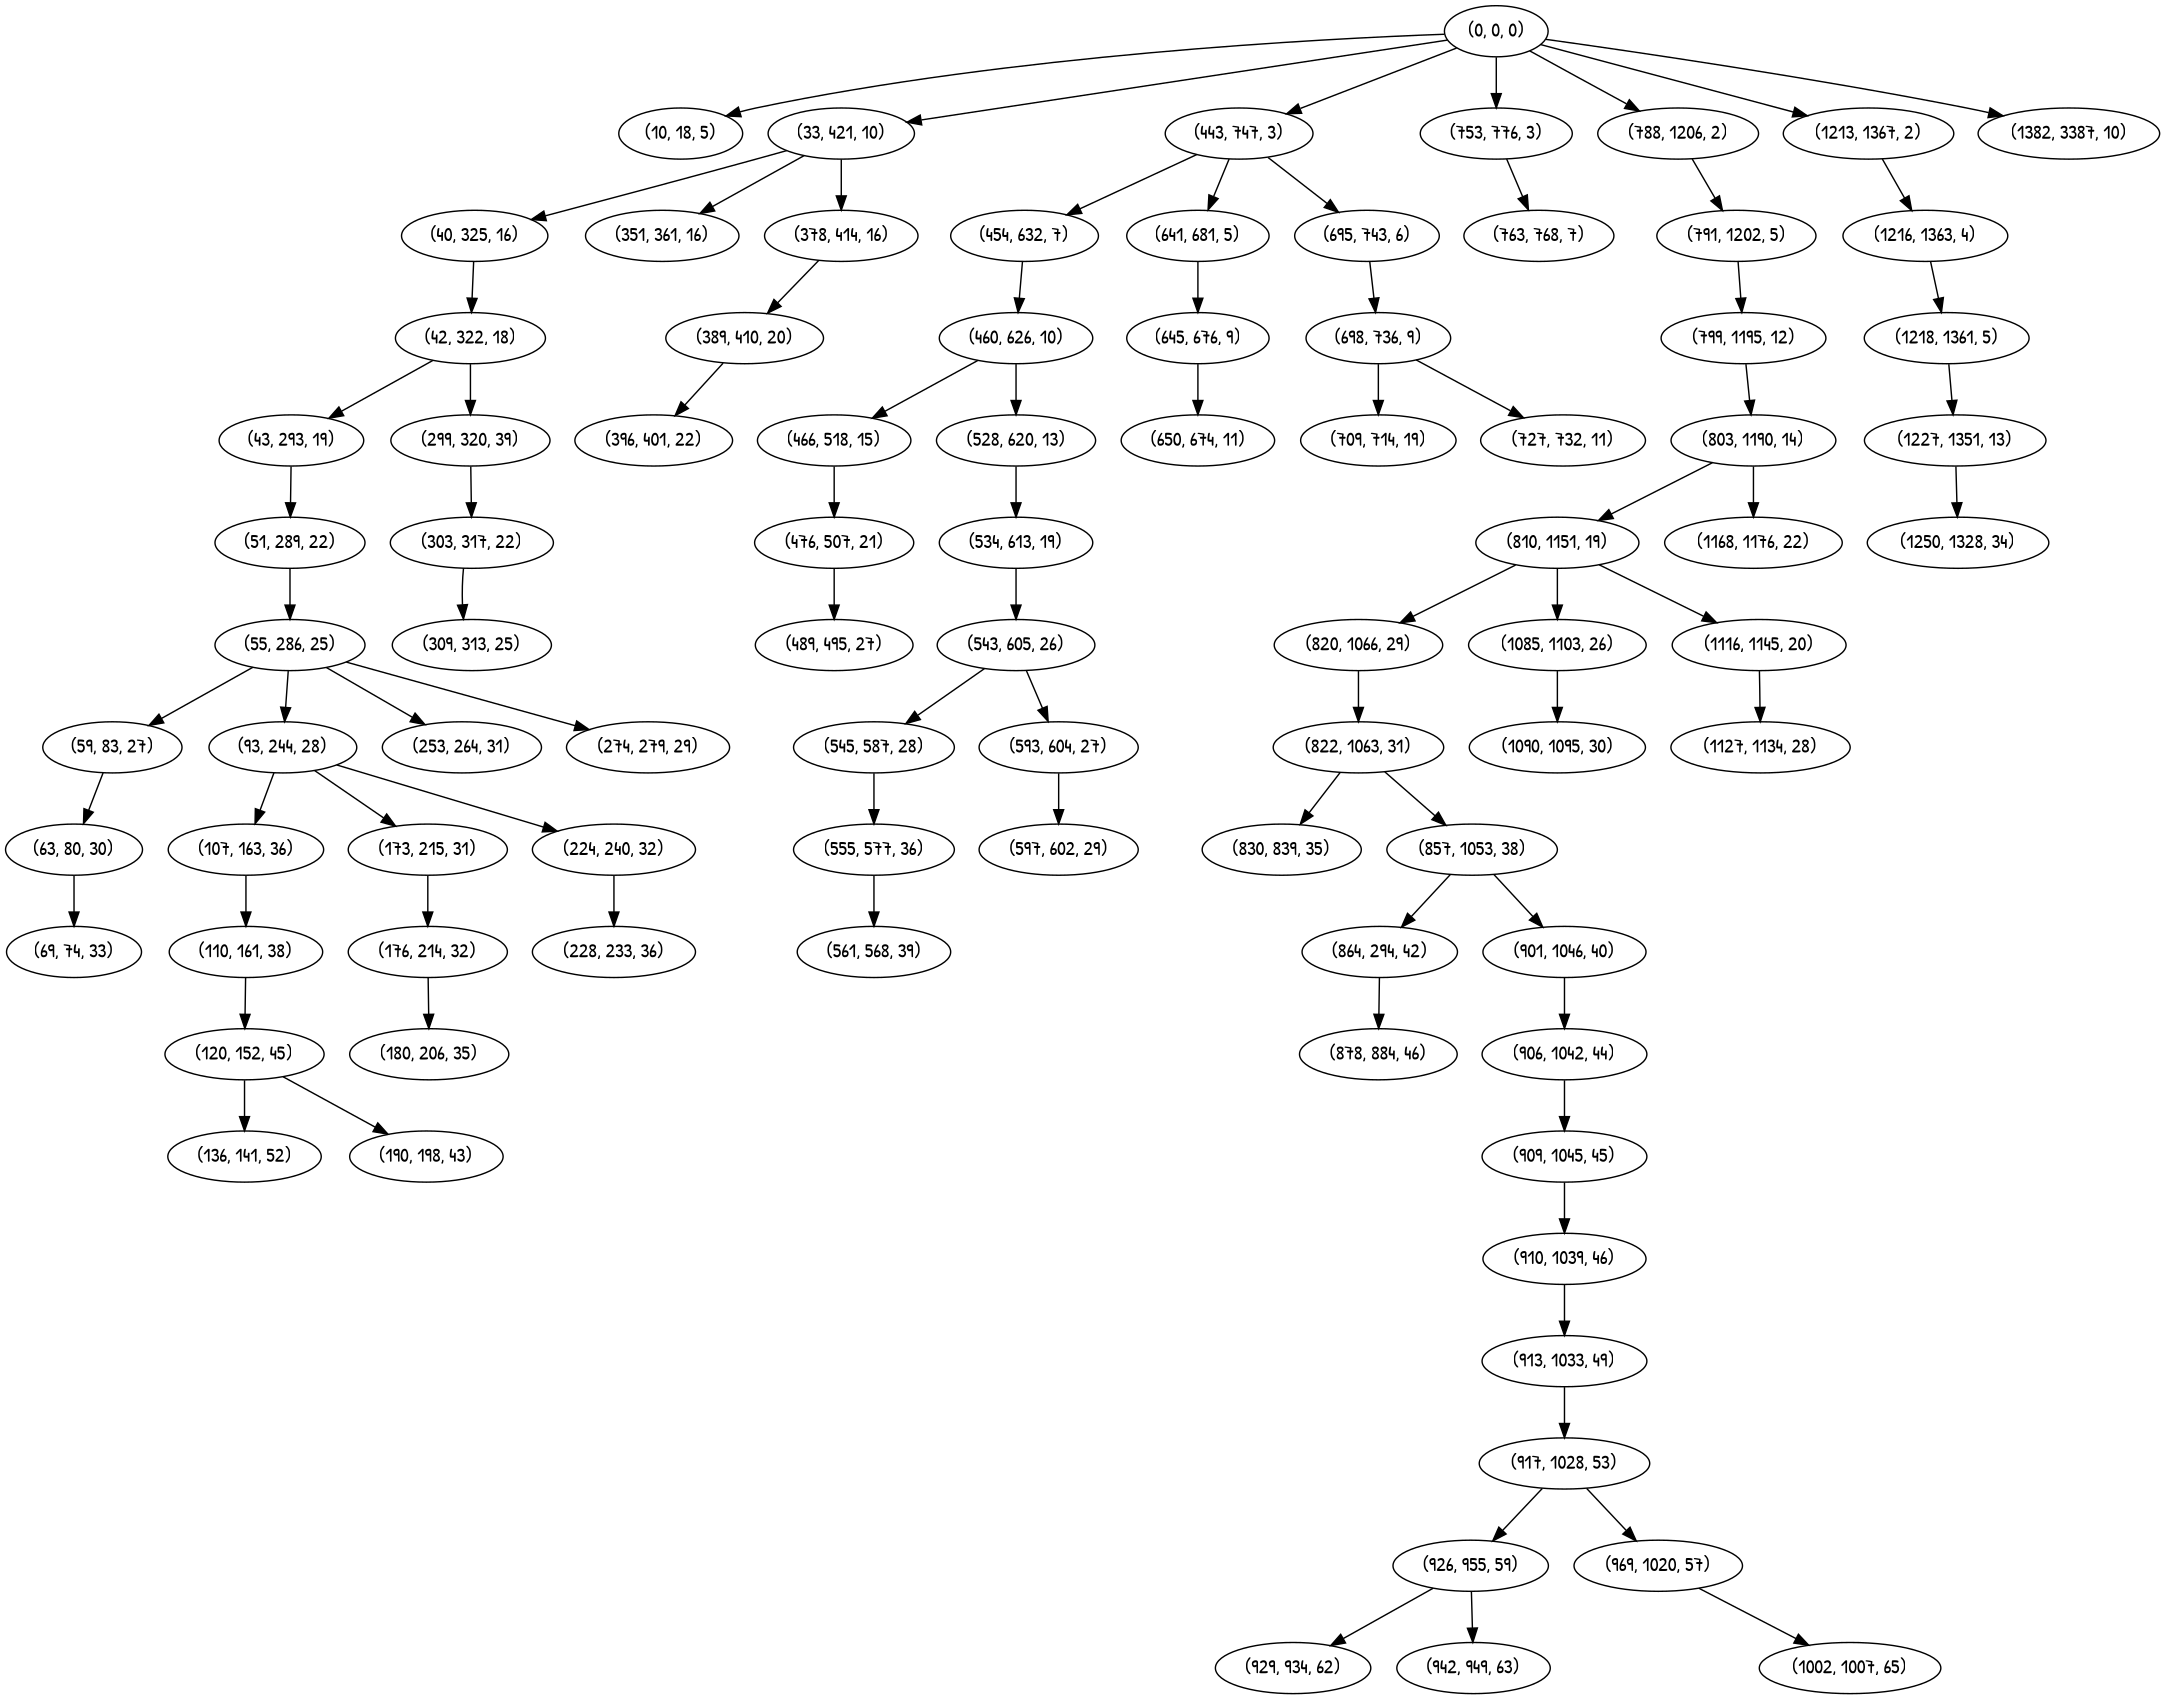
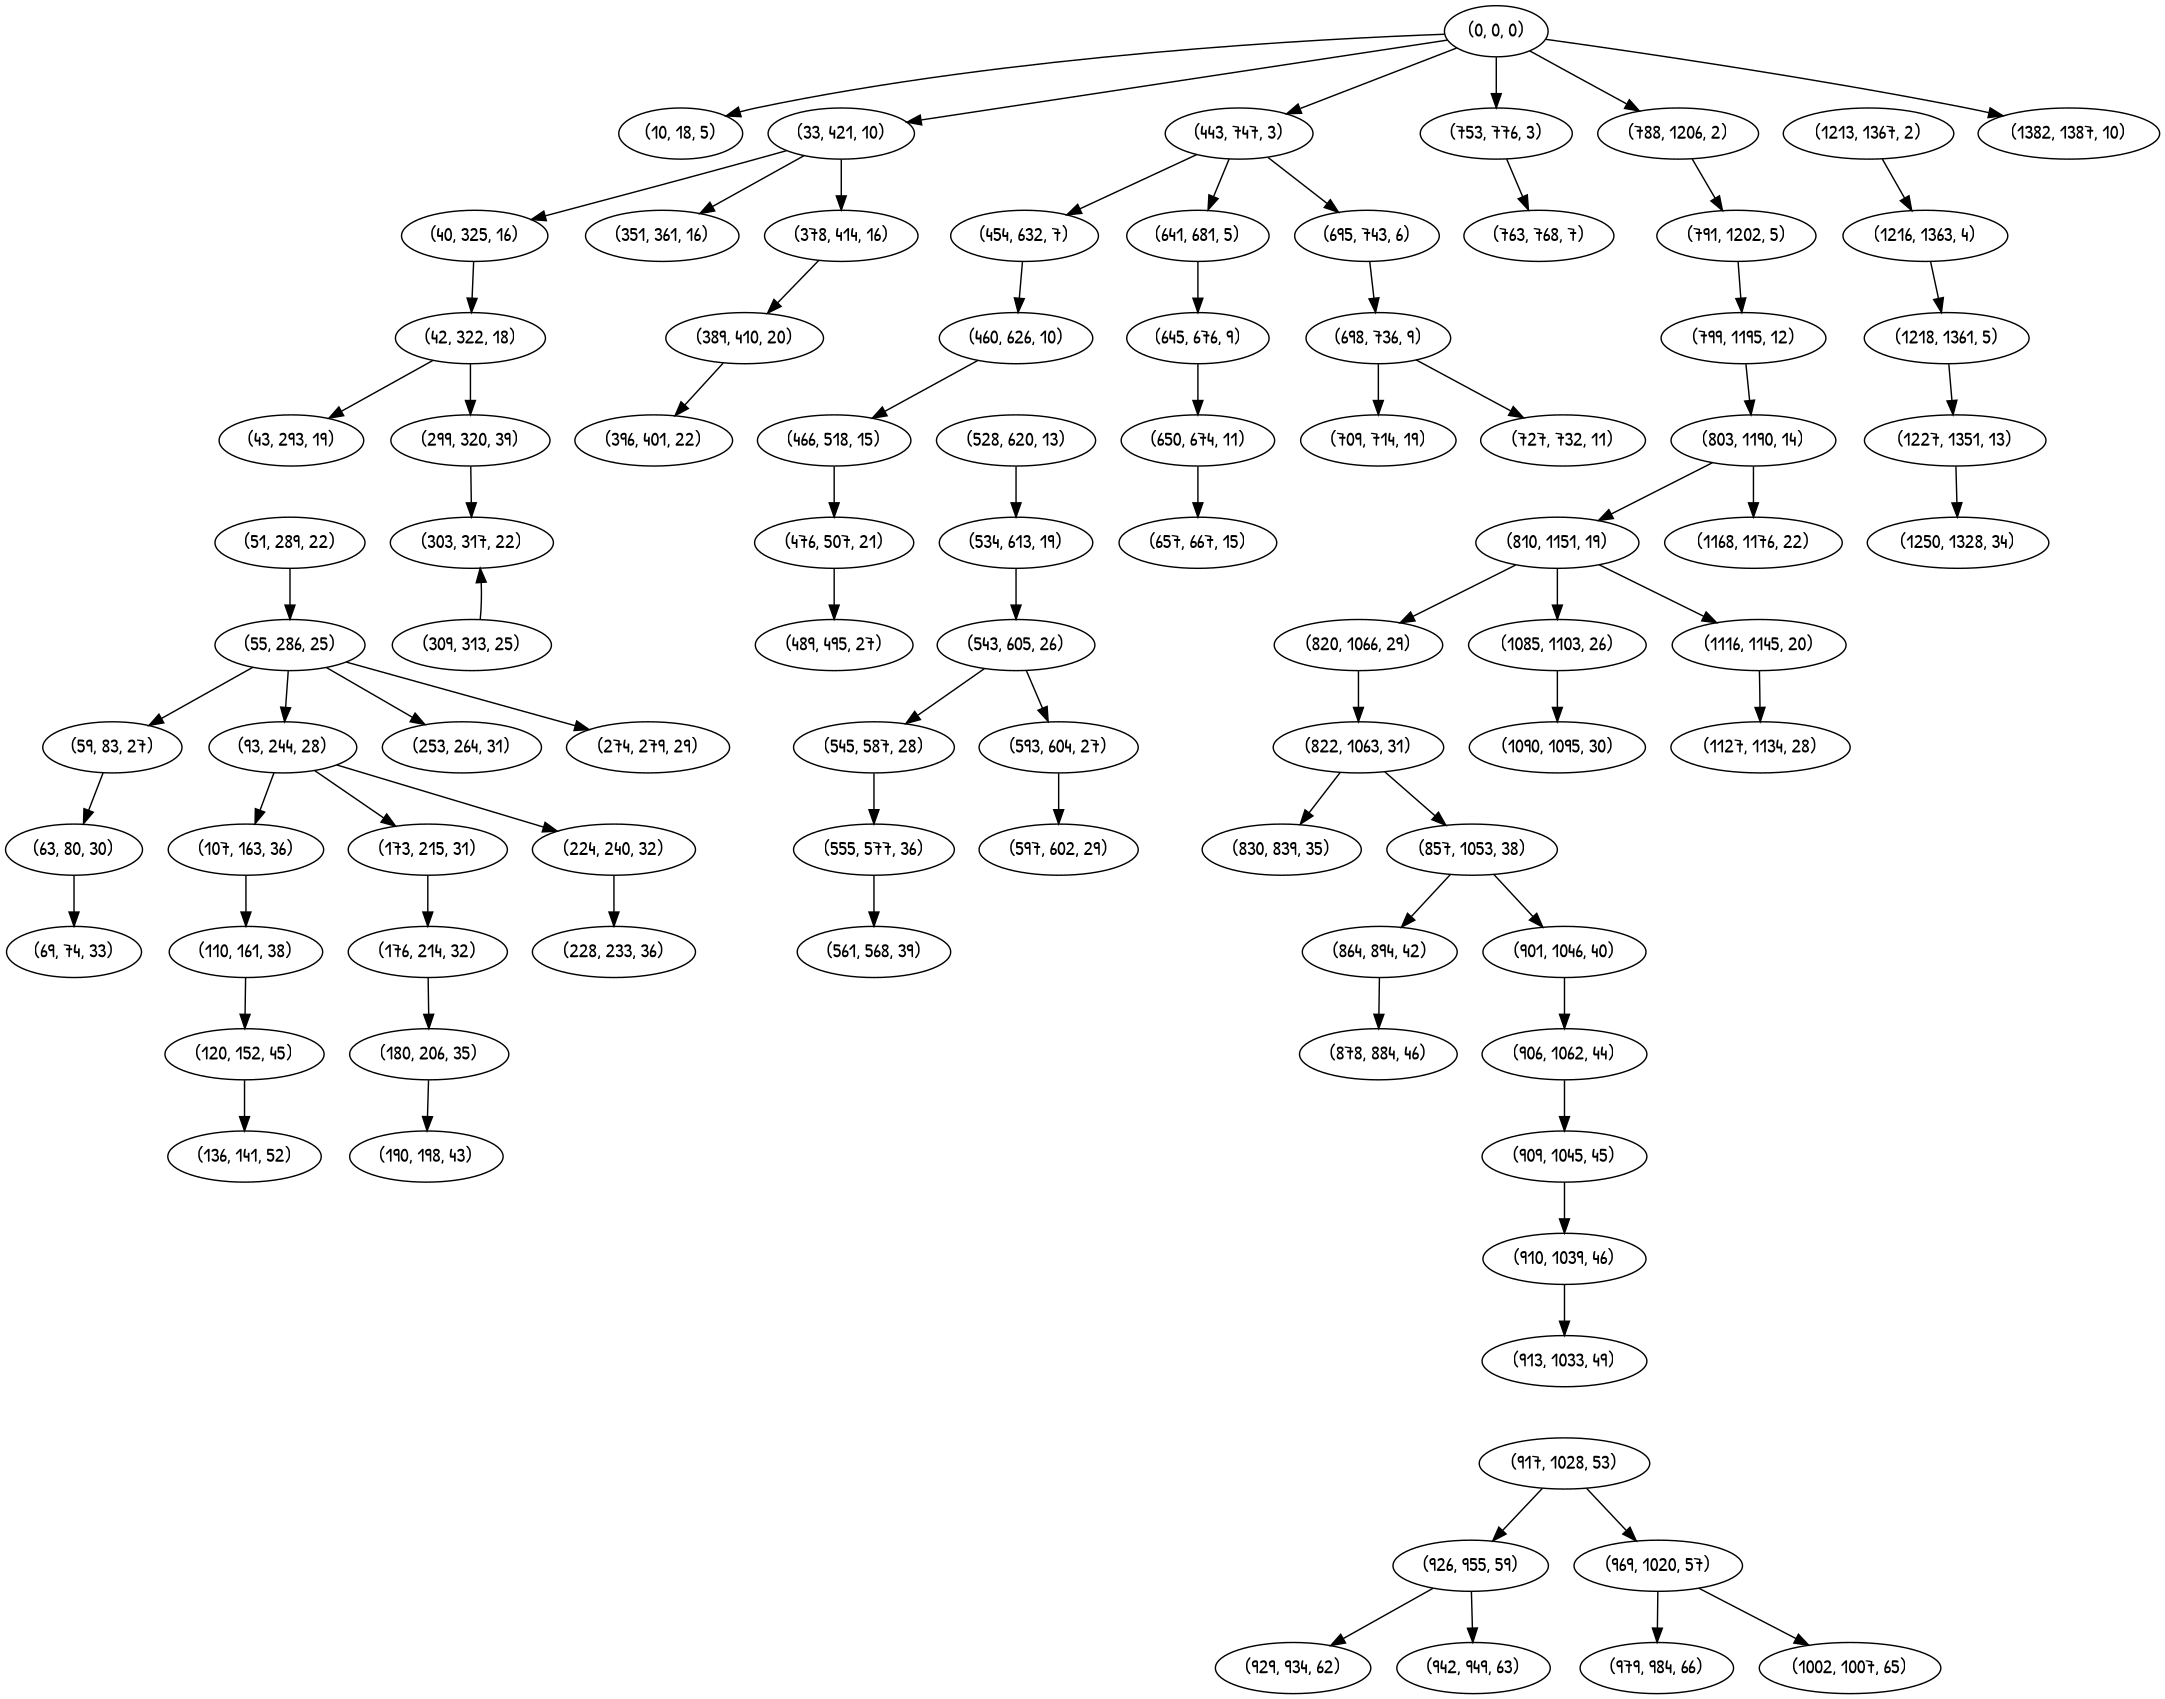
edge "(0, 0, 0)" -> "(1213, 1367, 2)": removed
node "(1382, 3387, 10)": label "(1382, 3387, 10)" -> "(1382, 1387, 10)"
edge "(460, 626, 10)" -> "(528, 620, 13)": removed
edge "(43, 293, 19)" -> "(51, 289, 22)": removed
node "(657, 667, 15)": added
edge "(303, 317, 22)" -> "(309, 313, 25)": reversed
node "(864, 294, 42)": label "(864, 294, 42)" -> "(864, 894, 42)"
node "(906, 1042, 44)": label "(906, 1042, 44)" -> "(906, 1062, 44)"
edge "(120, 152, 45)" -> "(190, 198, 43)": now "(180, 206, 35)" -> "(190, 198, 43)"
edge "(913, 1033, 49)" -> "(917, 1028, 53)": removed
node "(979, 984, 66)": added
